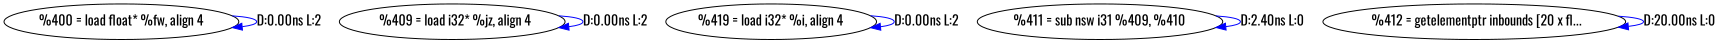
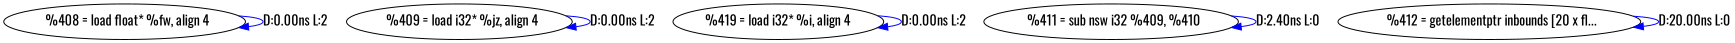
node "%400 = load float* %fw, align 4": label "%400 = load float* %fw, align 4" -> "%408 = load float* %fw, align 4"
node "%411 = sub nsw i31 %409, %410": label "%411 = sub nsw i31 %409, %410" -> "%411 = sub nsw i32 %409, %410"
